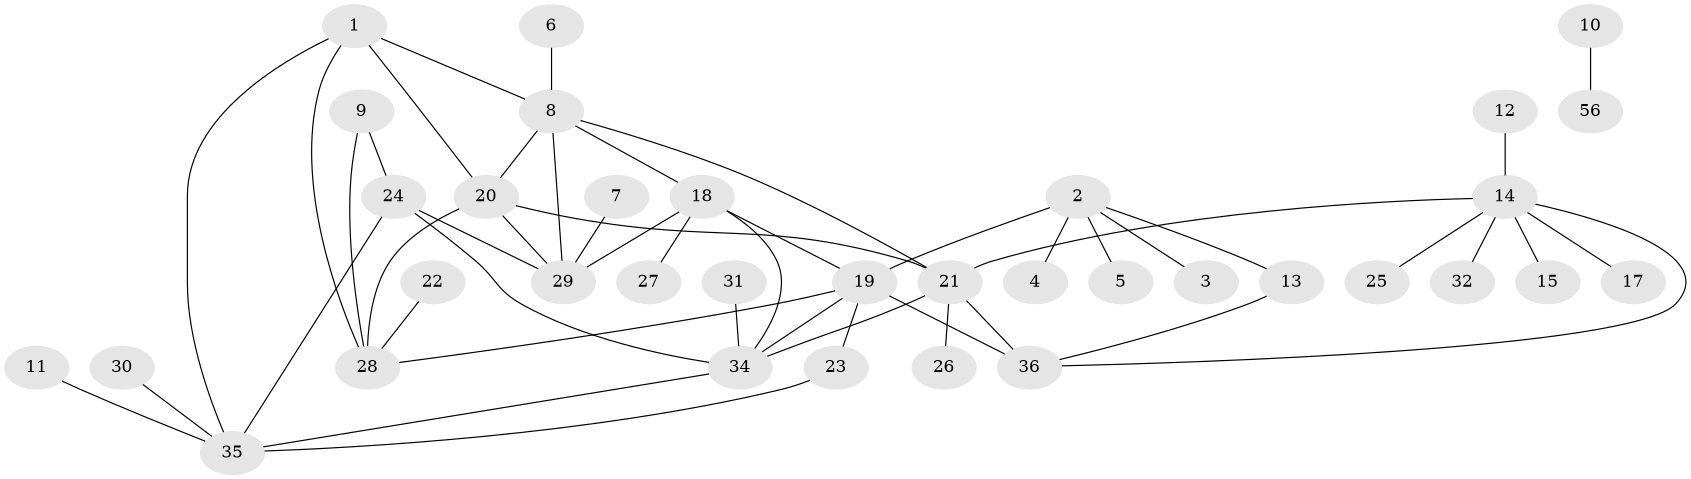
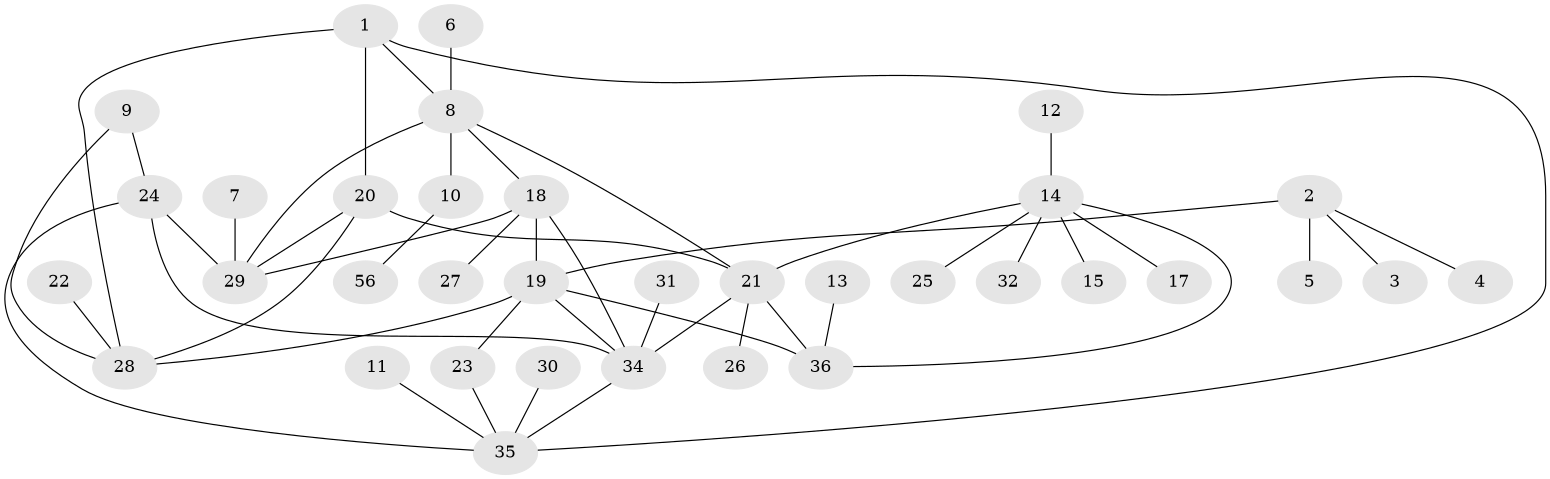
edge "8" -- "20": now "8" -- "10"
edge "2" -- "13": removed
